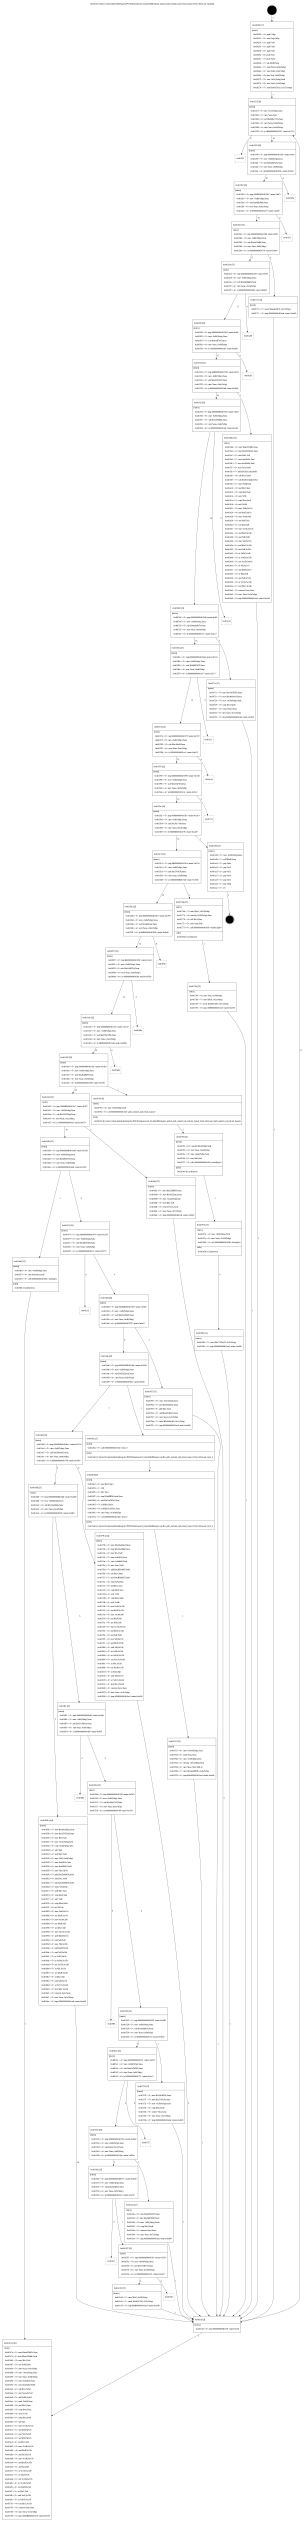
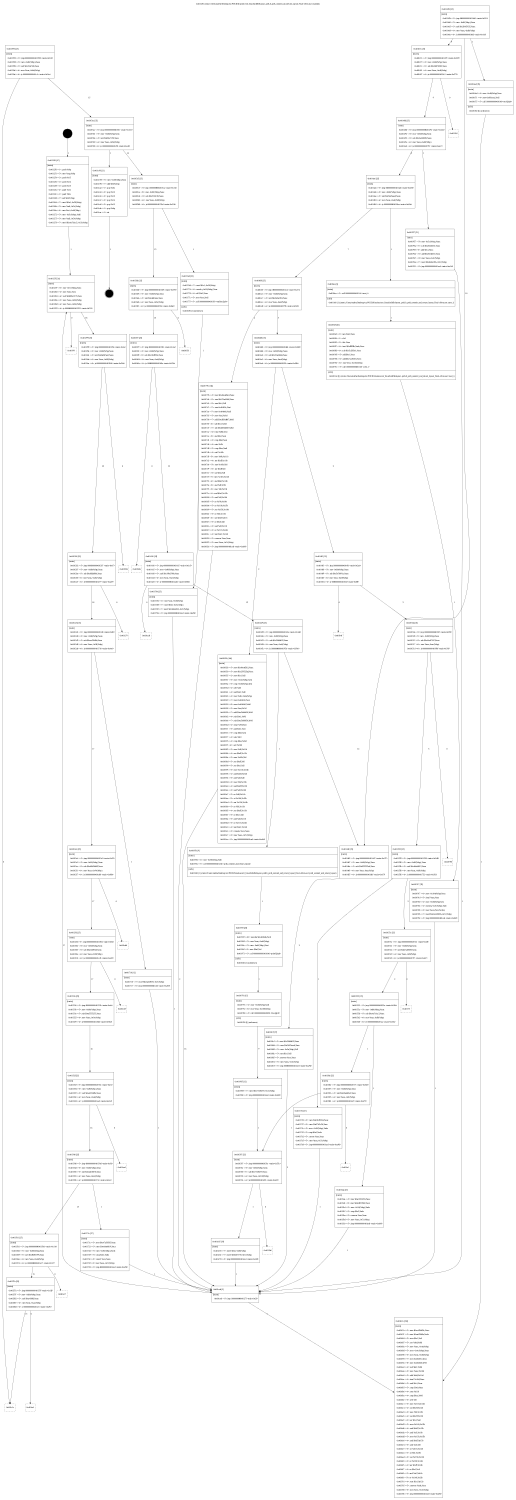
node "0x4015dd [144]": removed
edge "0x40137a [25]" -> "0x401393 [25]": now "0x40137a [25]" -> "0x401c1c"
edge "0x401442 [25]" -> "0x40145b [25]": reversed
edge "0x401985 [12]" -> "0x401ced [5]": now "0x401985 [12]" -> "0x401587 [25]"
